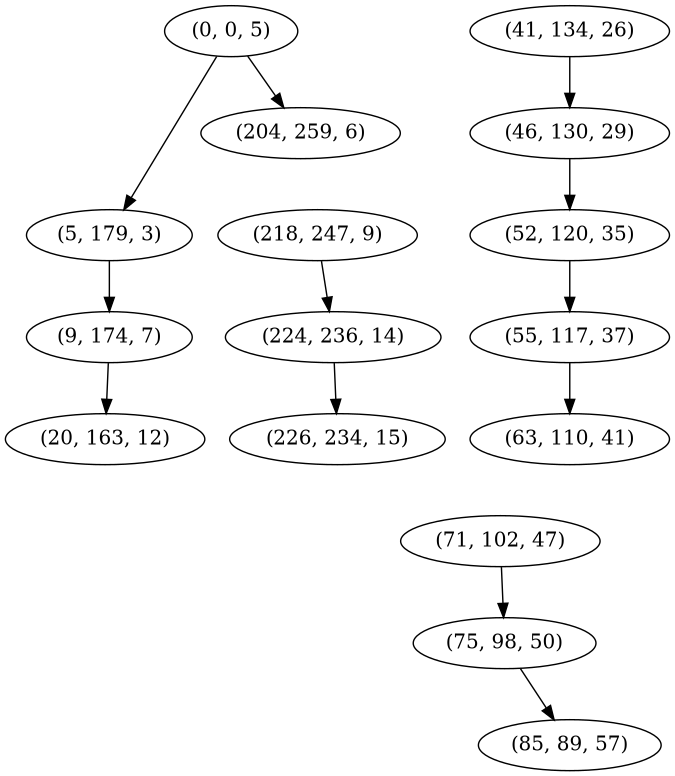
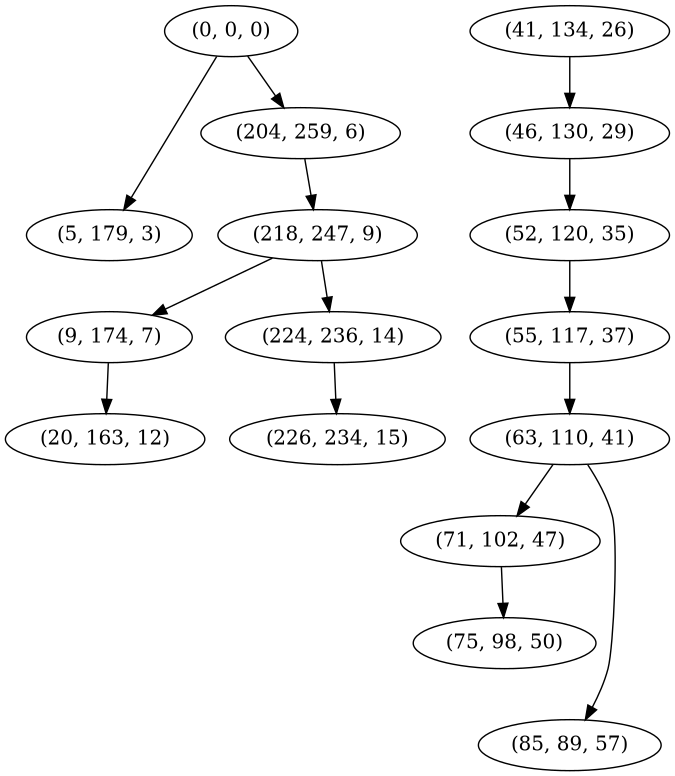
node "(0, 0, 5)": label "(0, 0, 5)" -> "(0, 0, 0)"
edge "(204, 259, 6)" -> "(218, 247, 9)": added
edge "(5, 179, 3)" -> "(9, 174, 7)": now "(218, 247, 9)" -> "(9, 174, 7)"
edge "(63, 110, 41)" -> "(71, 102, 47)": added
edge "(75, 98, 50)" -> "(85, 89, 57)": now "(63, 110, 41)" -> "(85, 89, 57)"
